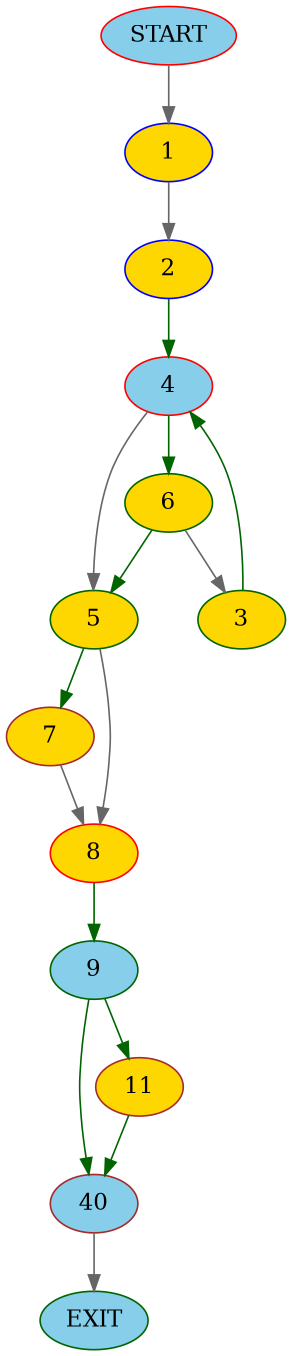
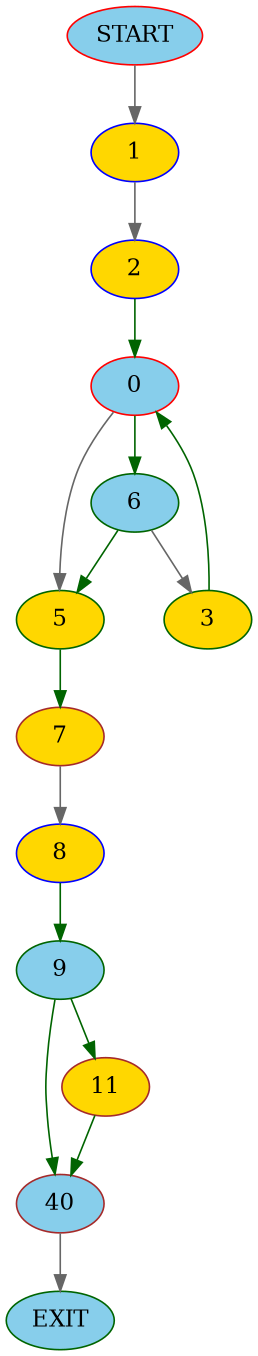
node "4": label "4" -> "0"
node "6": fillcolor gold -> skyblue
edge "5" -> "8": removed
node "8": color red -> blue
